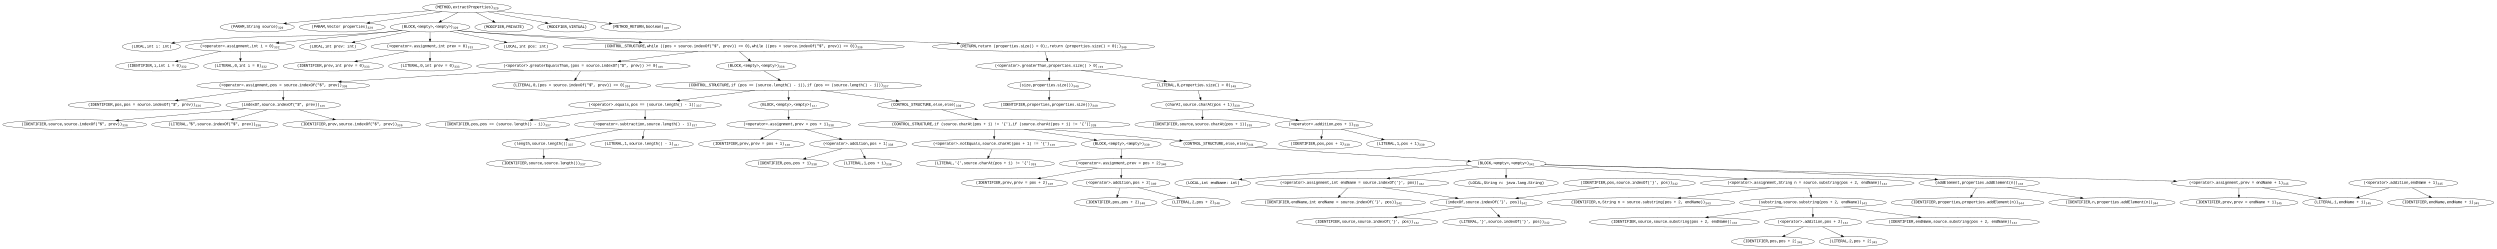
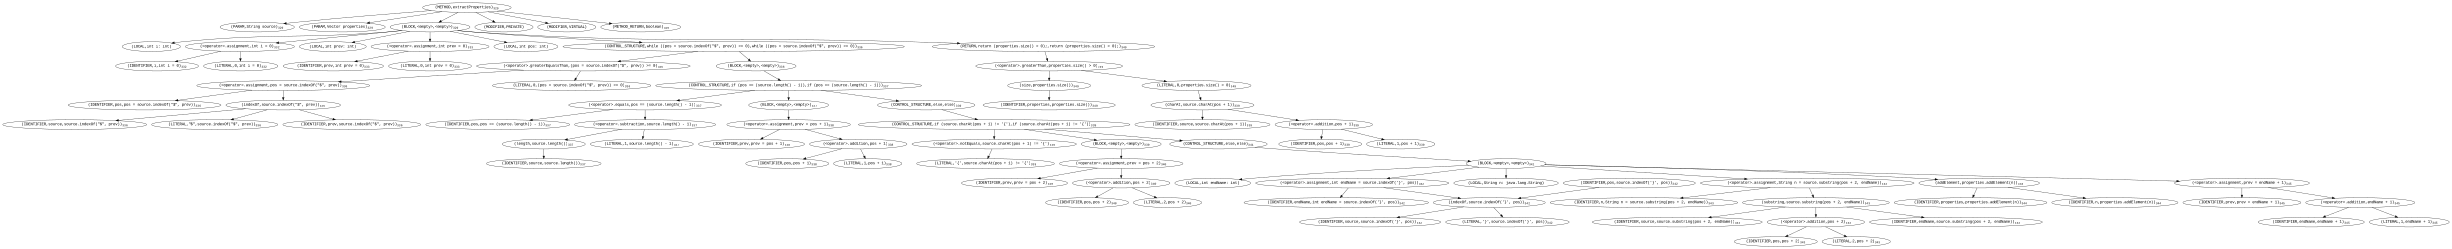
edge "(<operator>.assignment,prev = endName + 1)" -> "(LITERAL,1,endName + 1)": now "(<operator>.assignment,prev = endName + 1)" -> "(<operator>.addition,endName + 1)"
